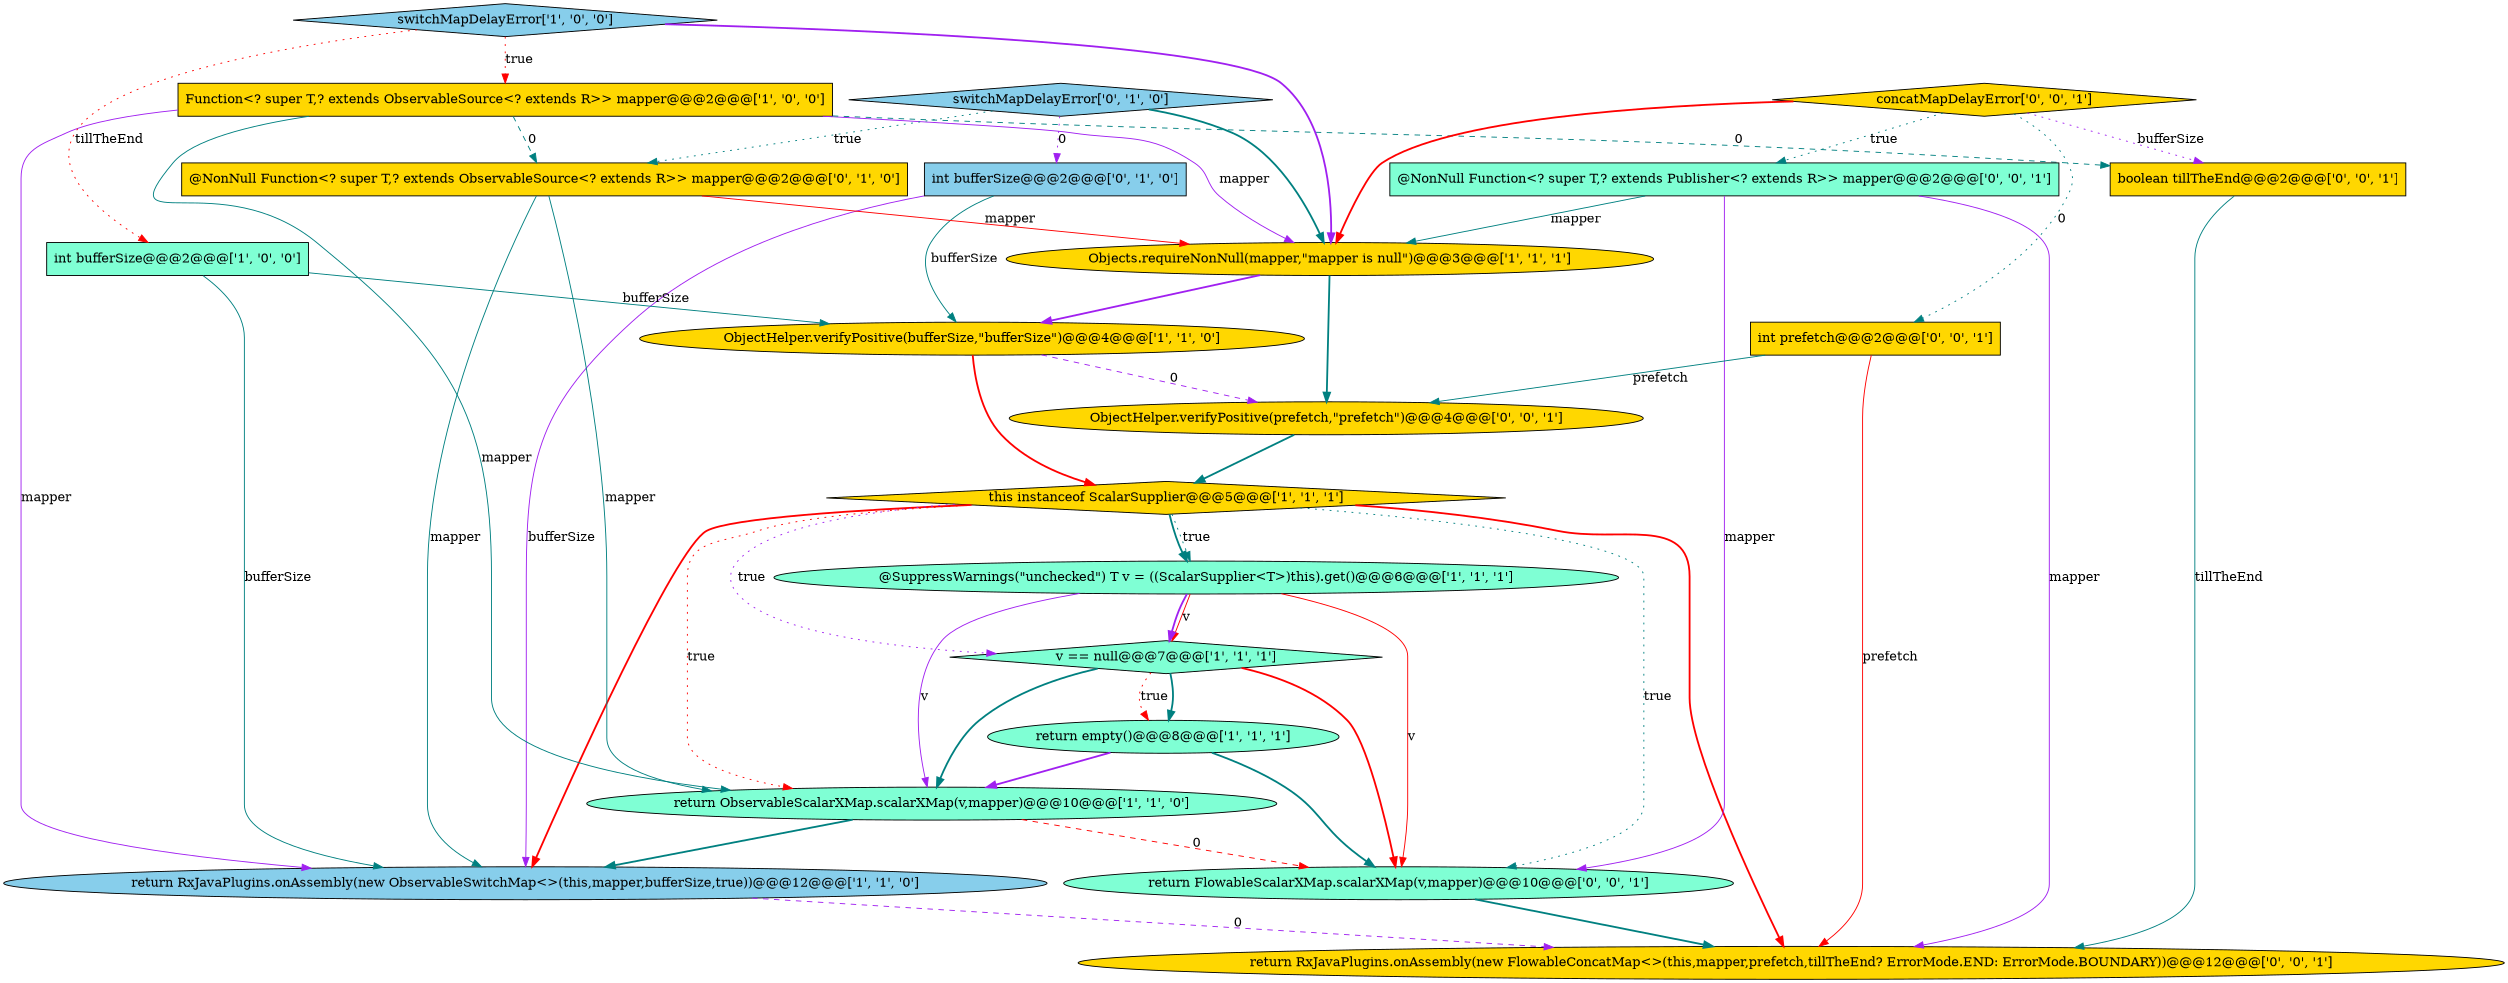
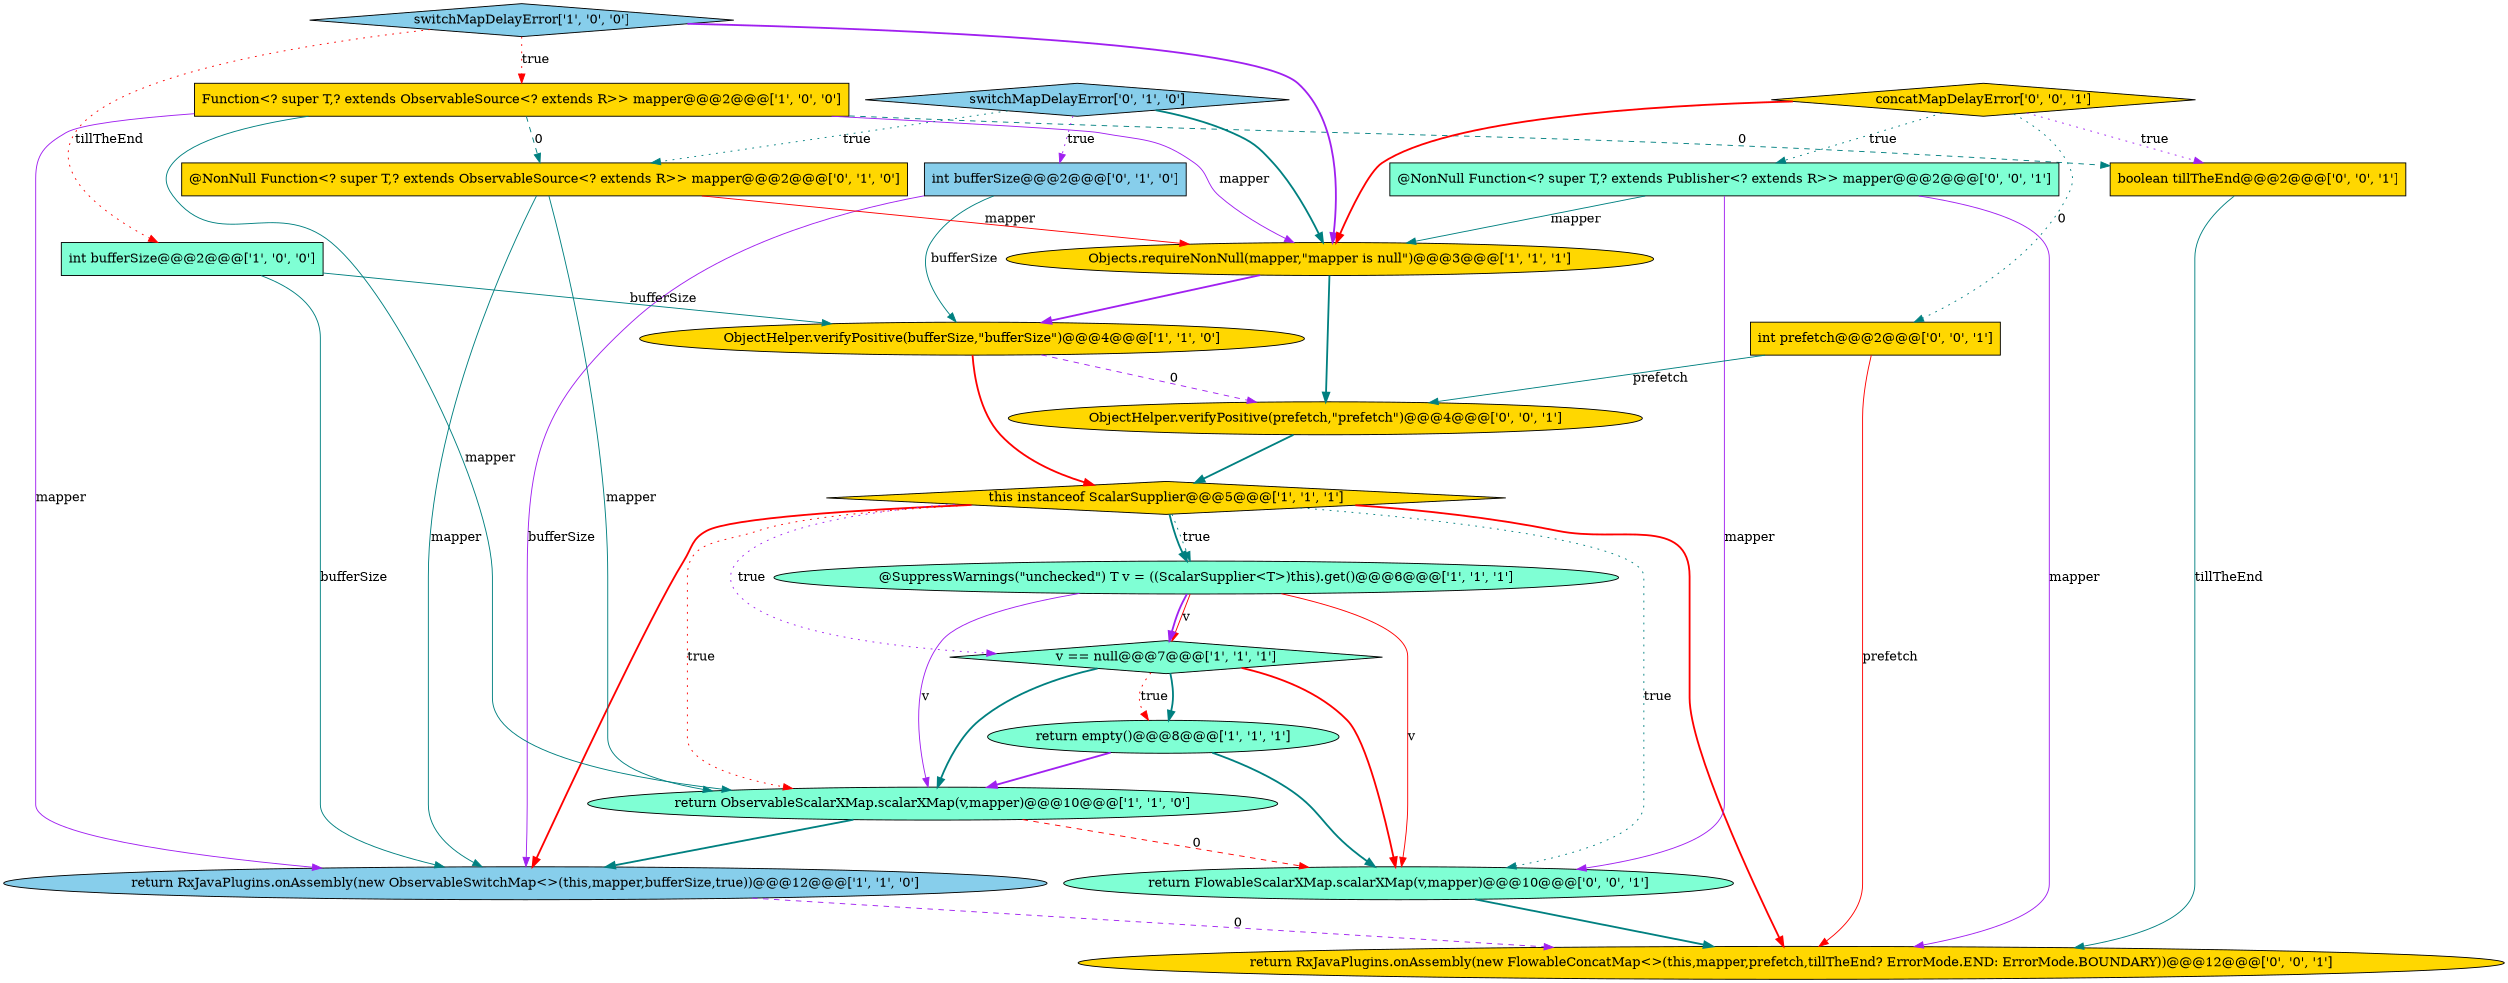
edge "switchMapDelayError['0', '1', '0']" -> "int bufferSize@@@2@@@['0', '1', '0']": label "0" -> "true"
edge "concatMapDelayError['0', '0', '1']" -> "boolean tillTheEnd@@@2@@@['0', '0', '1']": label "bufferSize" -> "true"
